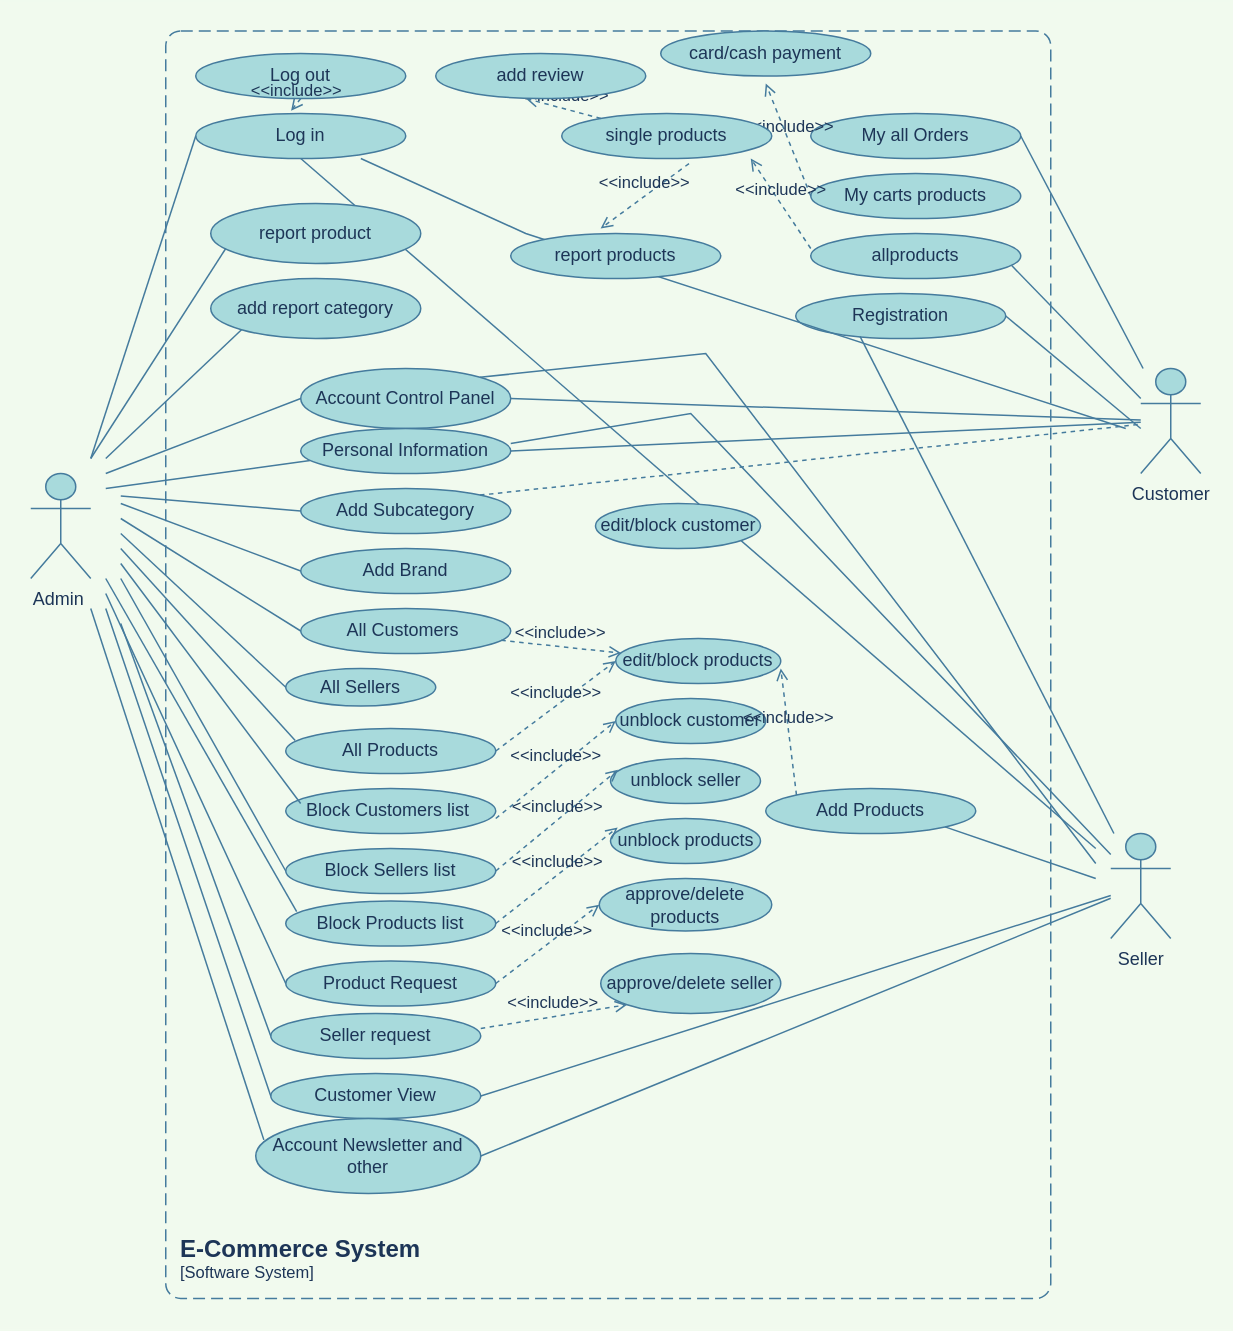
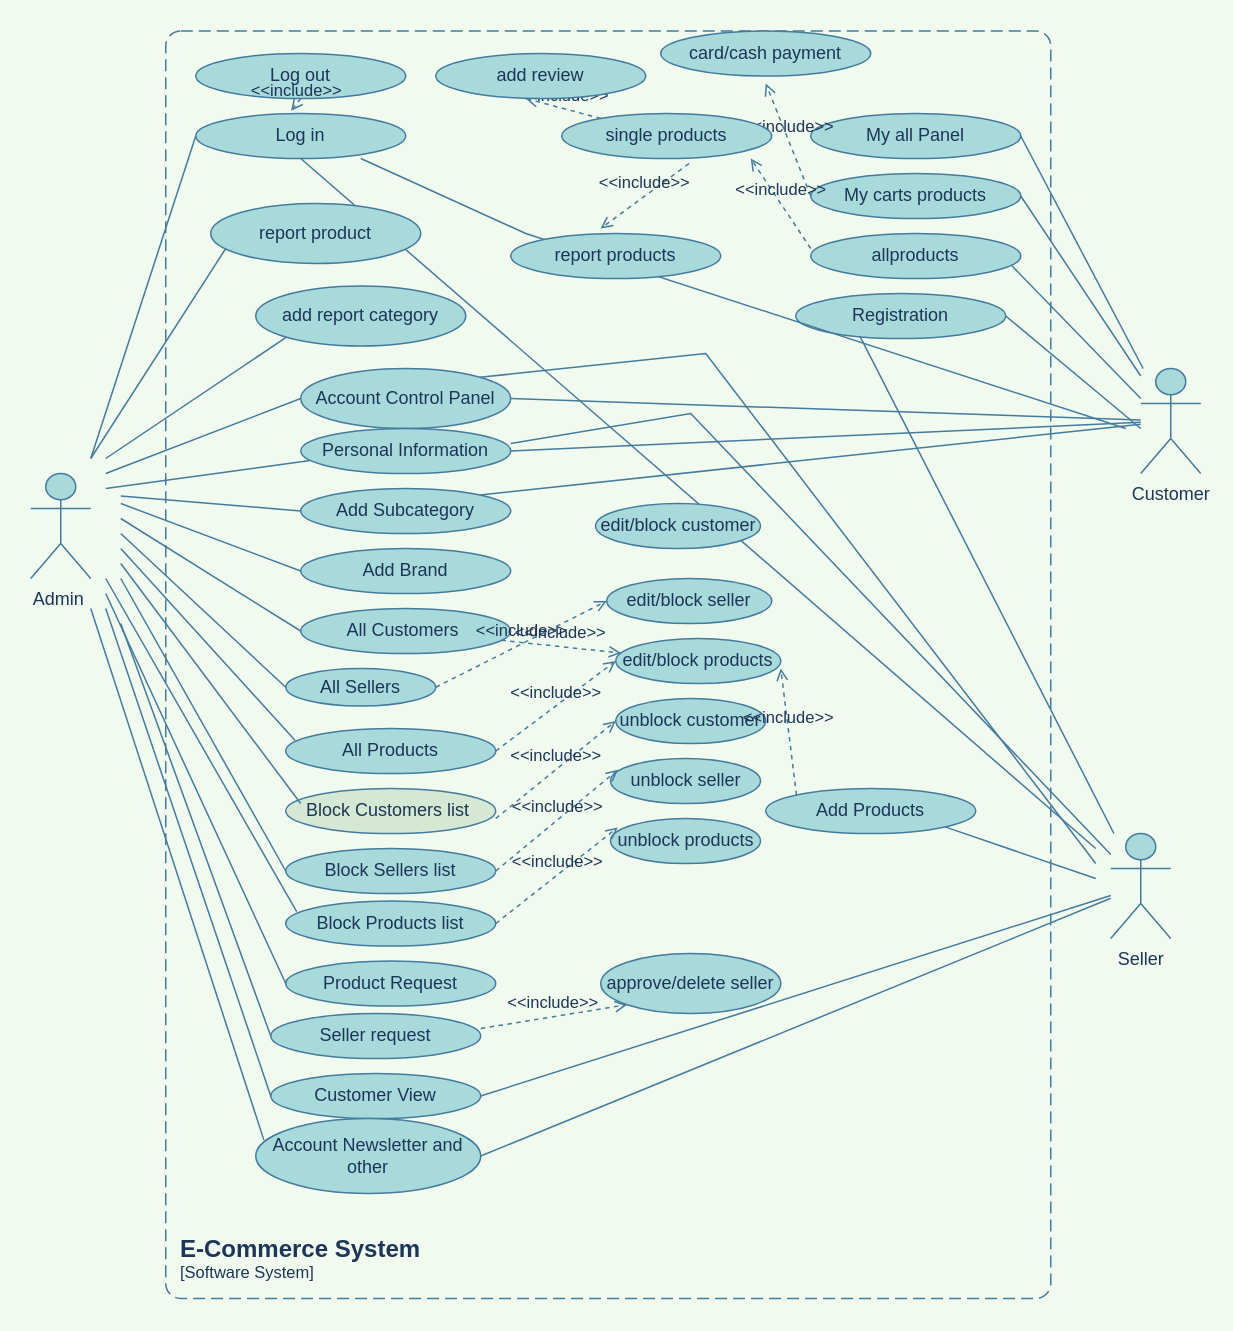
node "My all Orders": label "My all Orders" -> "My all Panel"
edge "My carts products" -- "Customer": added
node "add report category": moved (316, 308) -> (361, 316)
edge "Customer" -- "Add Subcategory": style dashed -> solid
node "edit/block seller": added
edge "All Sellers" -> "edit/block seller": added, label "<<include>>"
node "Block Customers list": fillcolor #a8dadc -> #d5e8d4
node "approve/delete products": removed
edge "Product Request" -> "approve/delete products": removed, label "<<include>>"
